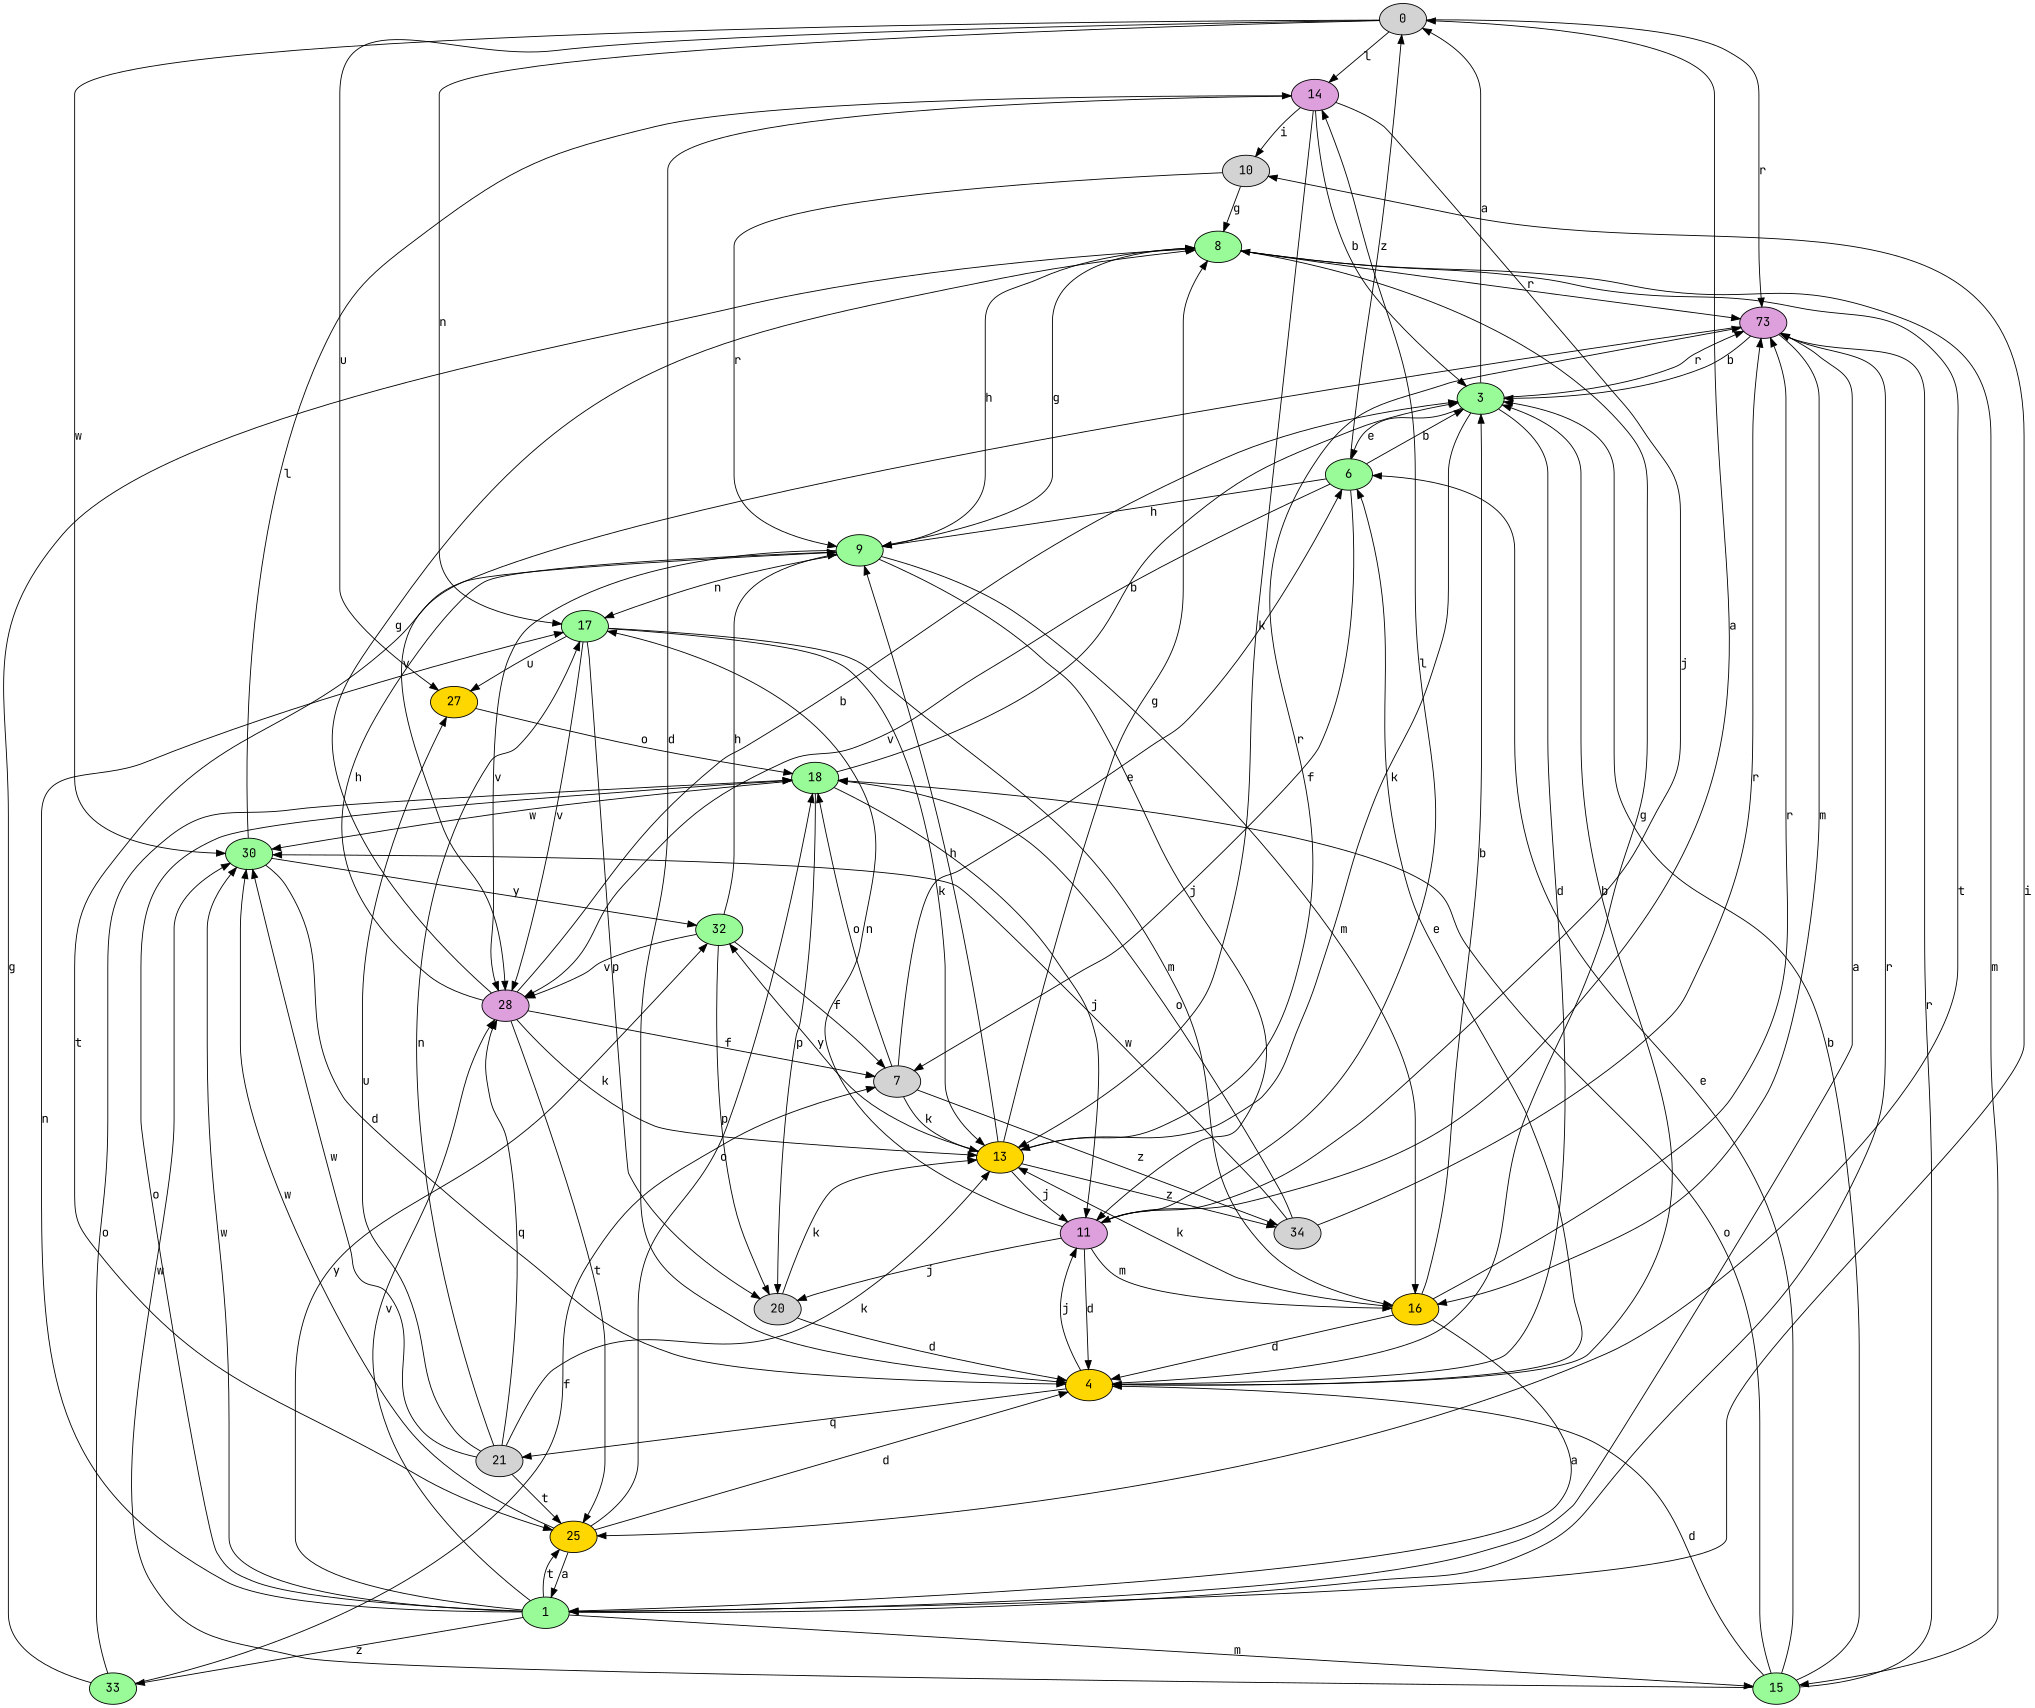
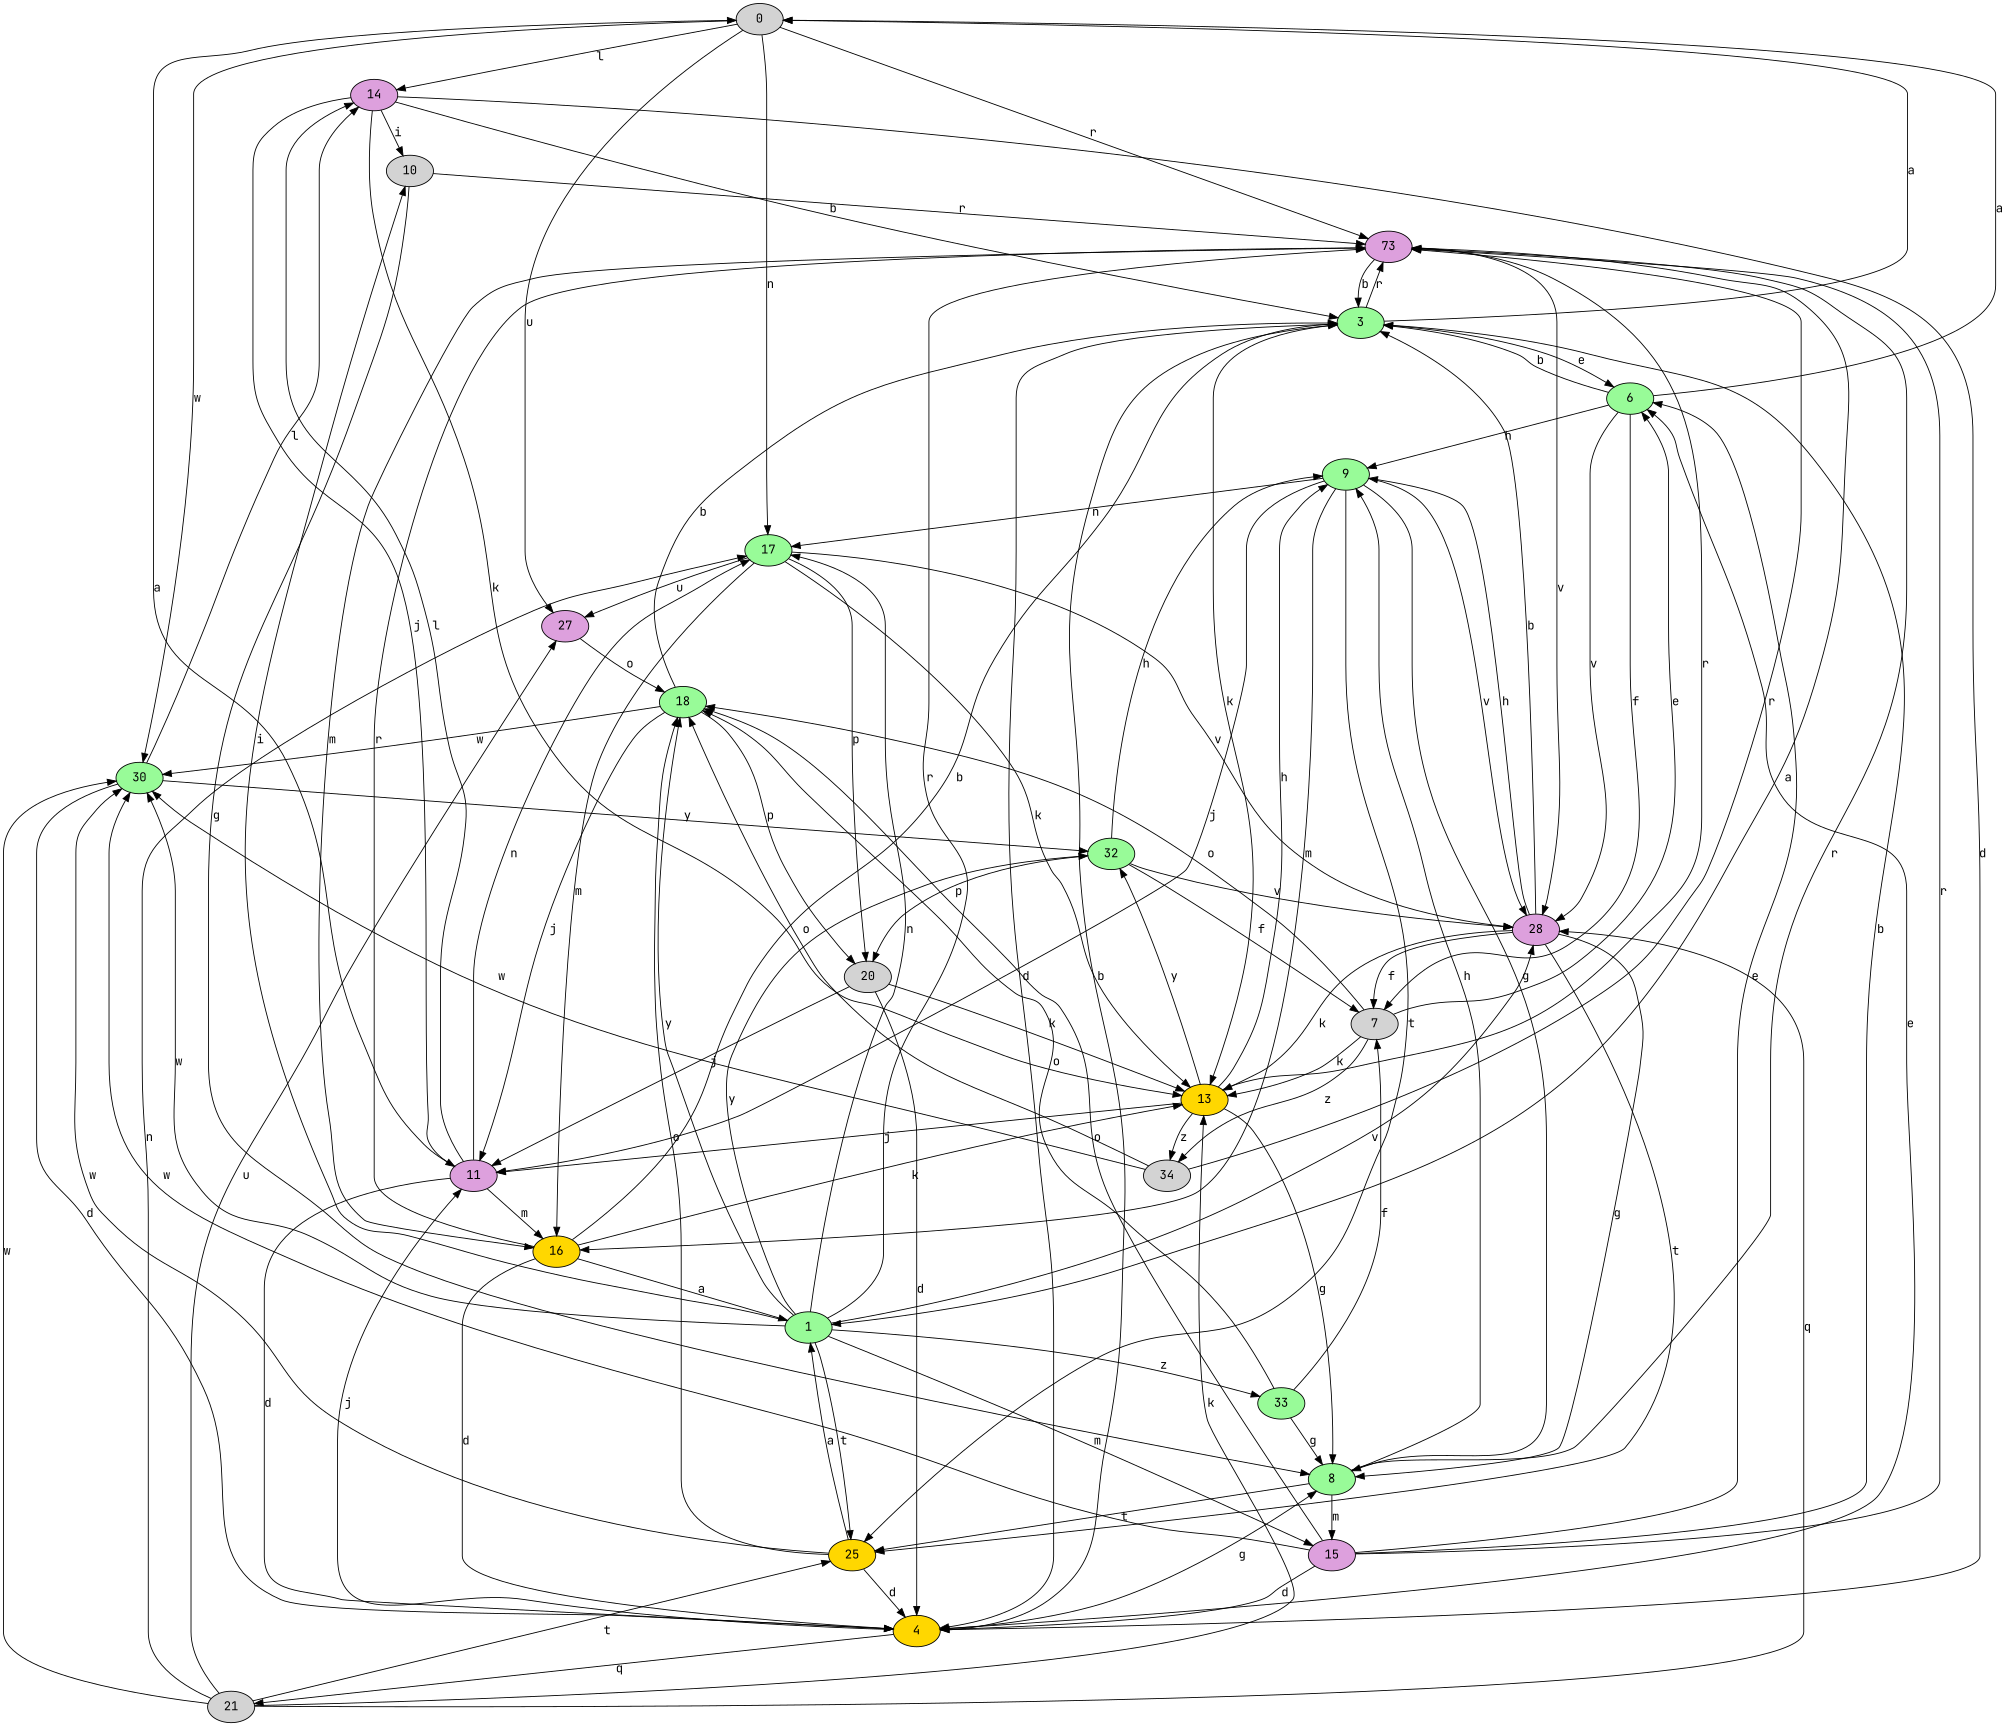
edge "10" -> "9": now "10" -> "73"
edge "6" -> "0": label "z" -> "a"
node "27": fillcolor gold -> plum
edge "1" -> "18": label "o" -> "y"
edge "11" -> "20": reversed
node "15": fillcolor palegreen -> plum
